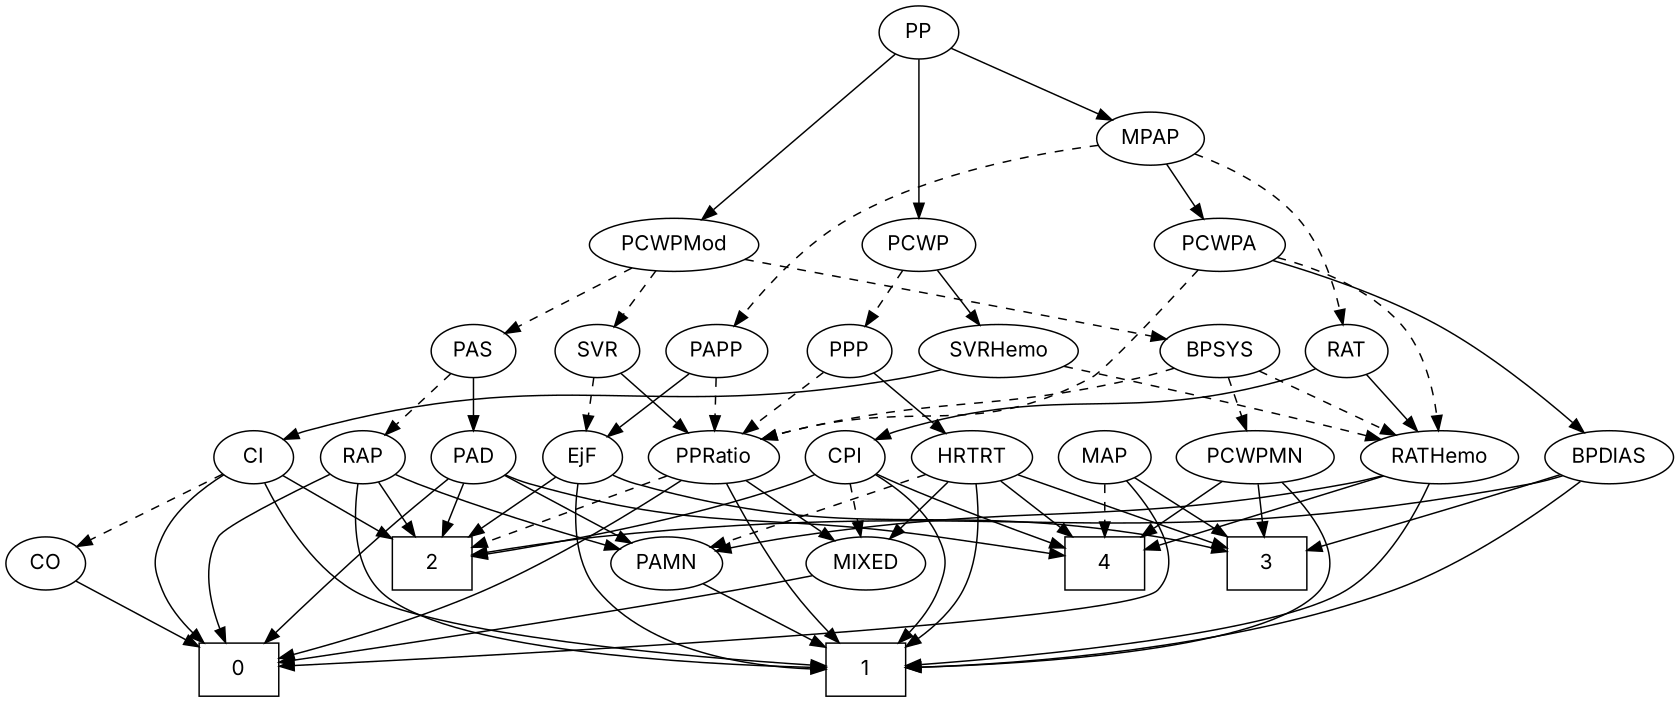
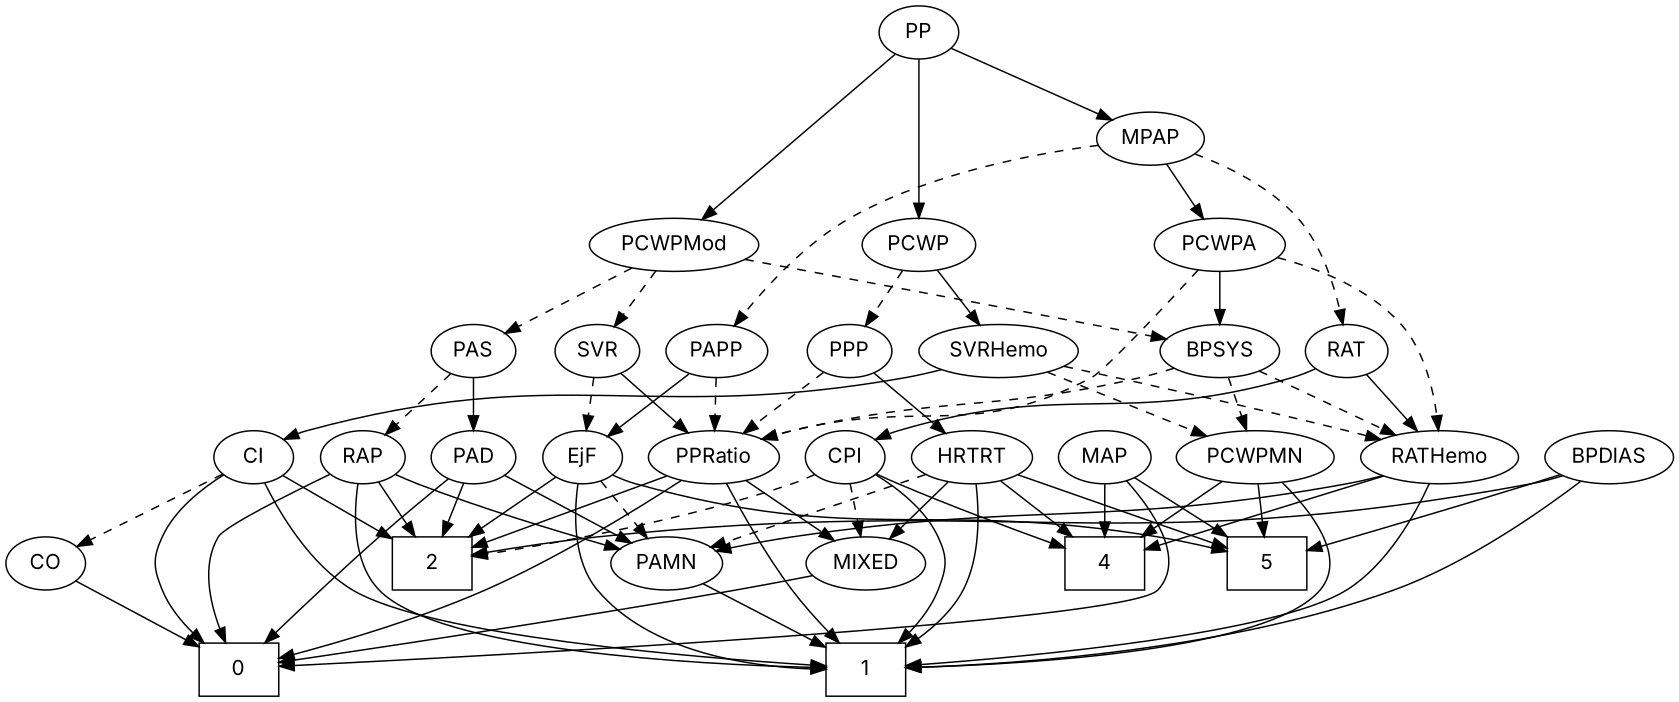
edge "PCWPA" -> "BPDIAS": now "PCWPA" -> "BPSYS"
edge "SVRHemo" -> "PCWPMN": added
edge "MAP" -> "4": style dashed -> solid
edge "EjF" -> "PAMN": added
edge "PAD" -> "4": removed
edge "PPRatio" -> "2": style dashed -> solid
edge "CPI" -> "2": style solid -> dashed
node "3": label "3" -> "5"
